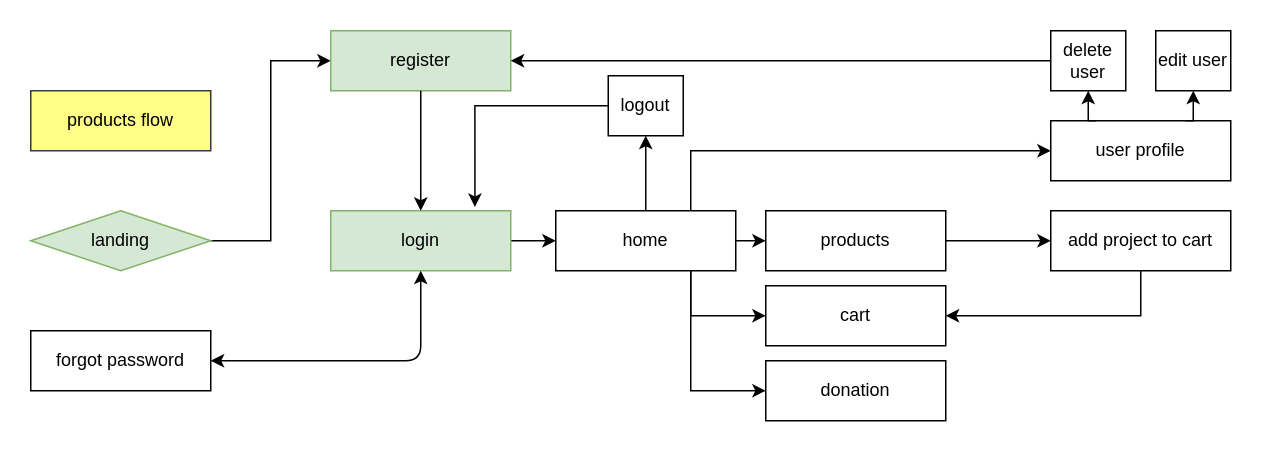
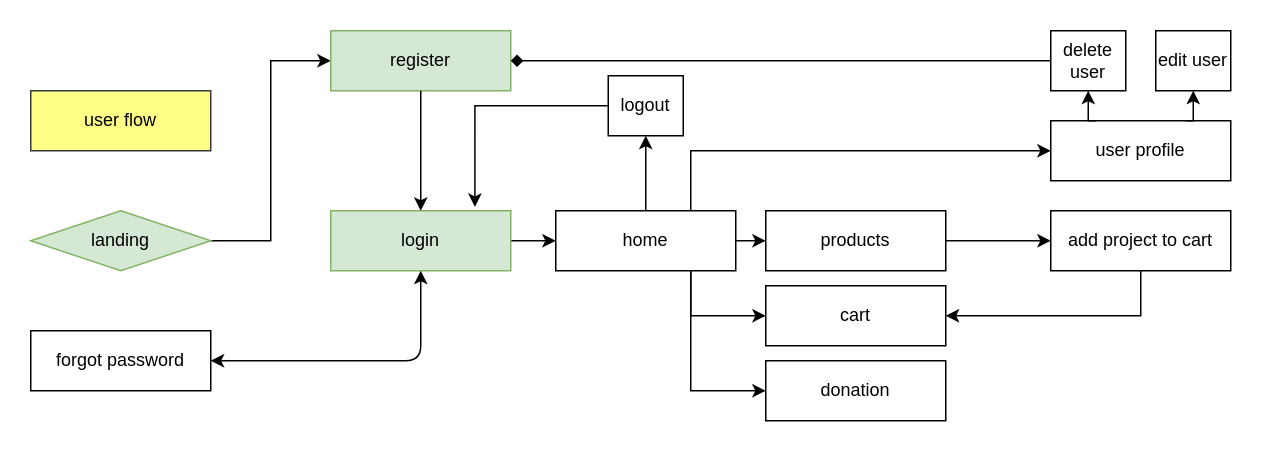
edge "delete user" -> "register": arrowhead classic -> diamond
node "products flow": label "products flow" -> "user flow"
